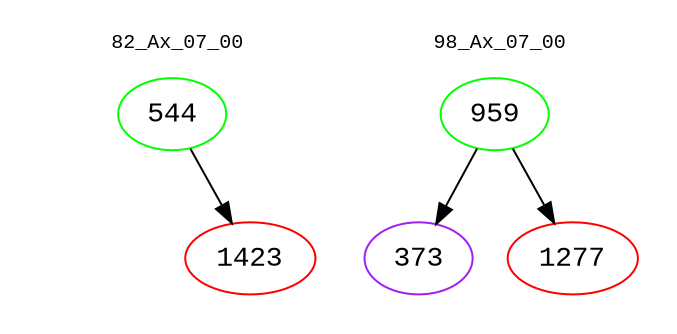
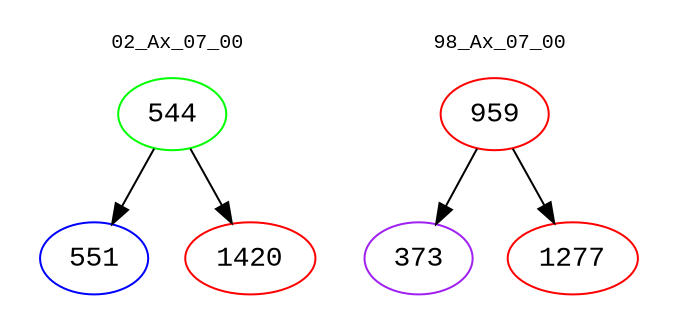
cluster "82_Ax_07_00": label "82_Ax_07_00" -> "02_Ax_07_00"
node "959": color green -> red
node "551": added
node "1423": label "1423" -> "1420"
